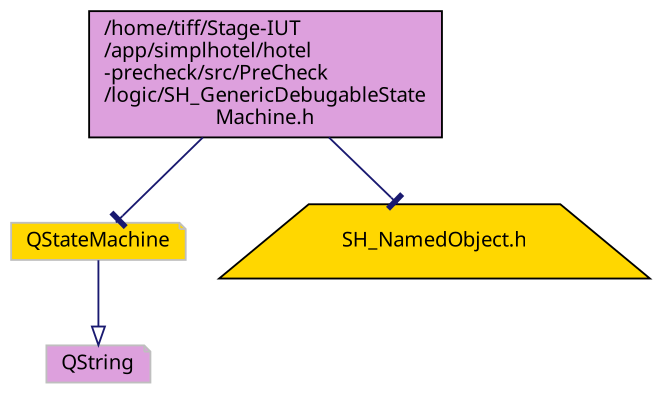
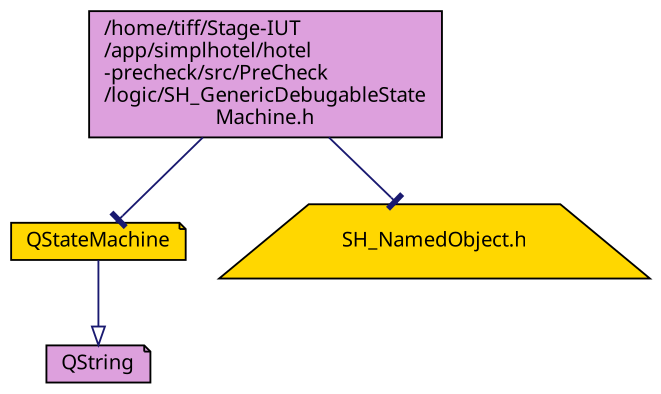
node "QStateMachine": color grey75 -> black
node "QString": color grey75 -> black
